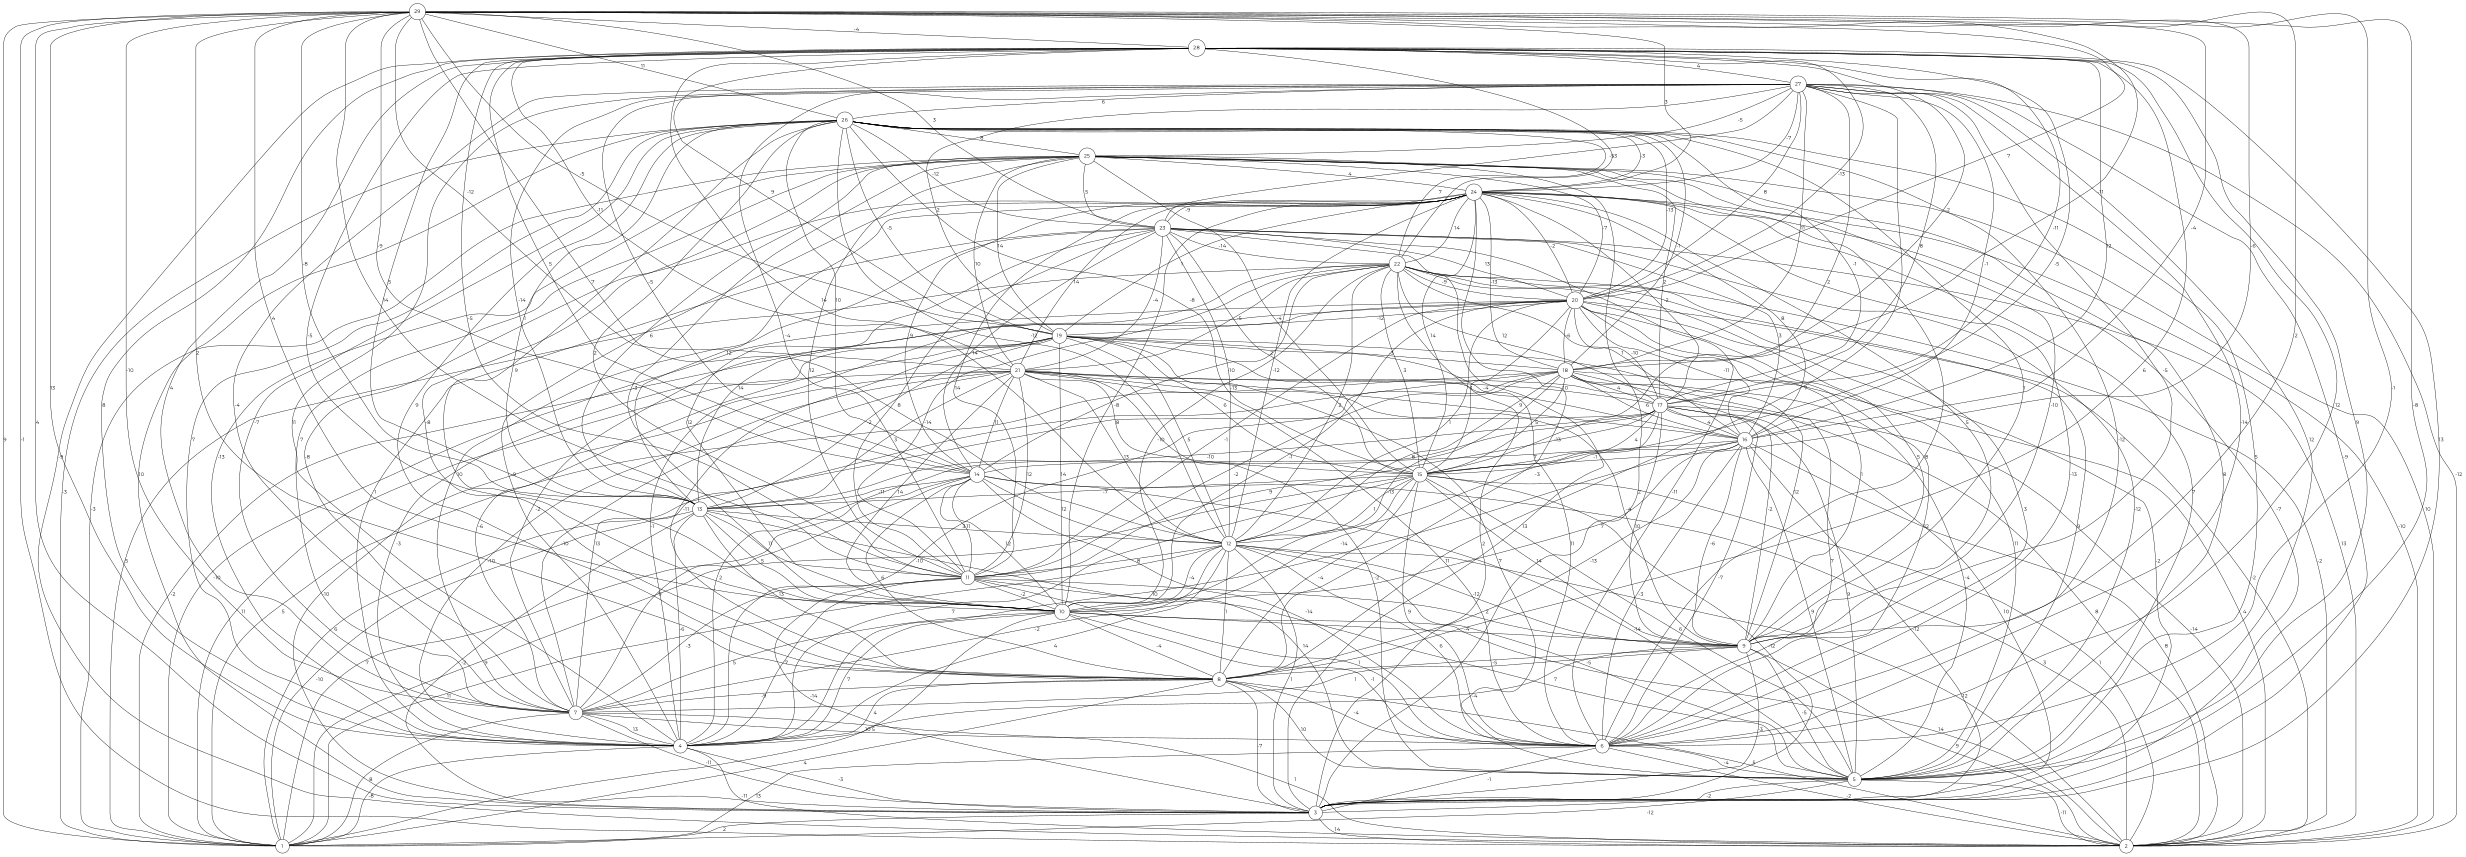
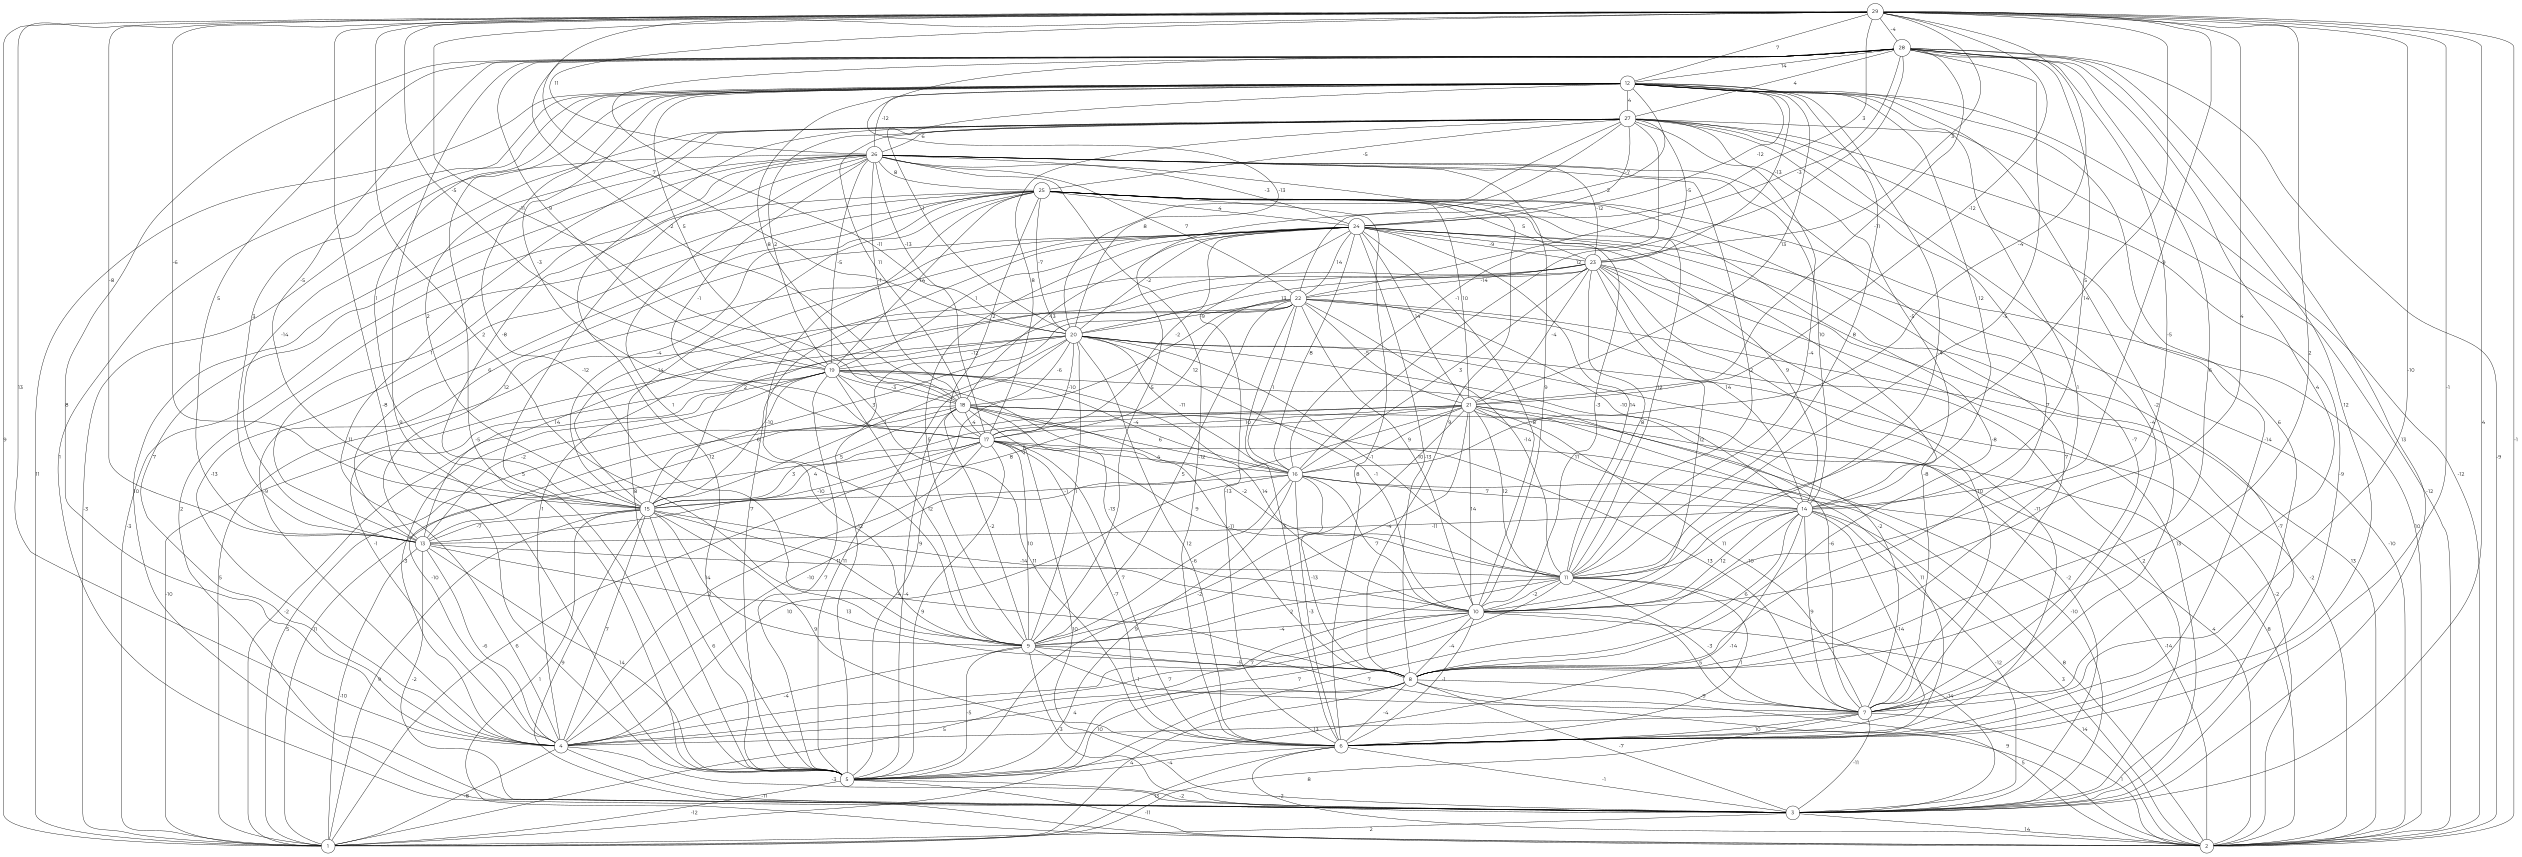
edge "13" -- "10": removed, label "5"
edge "15" -- "3": label "-12" -> "9"
edge "12" -- "4": now "12" -- "27"
edge "16" -- "3": now "14" -- "3"
